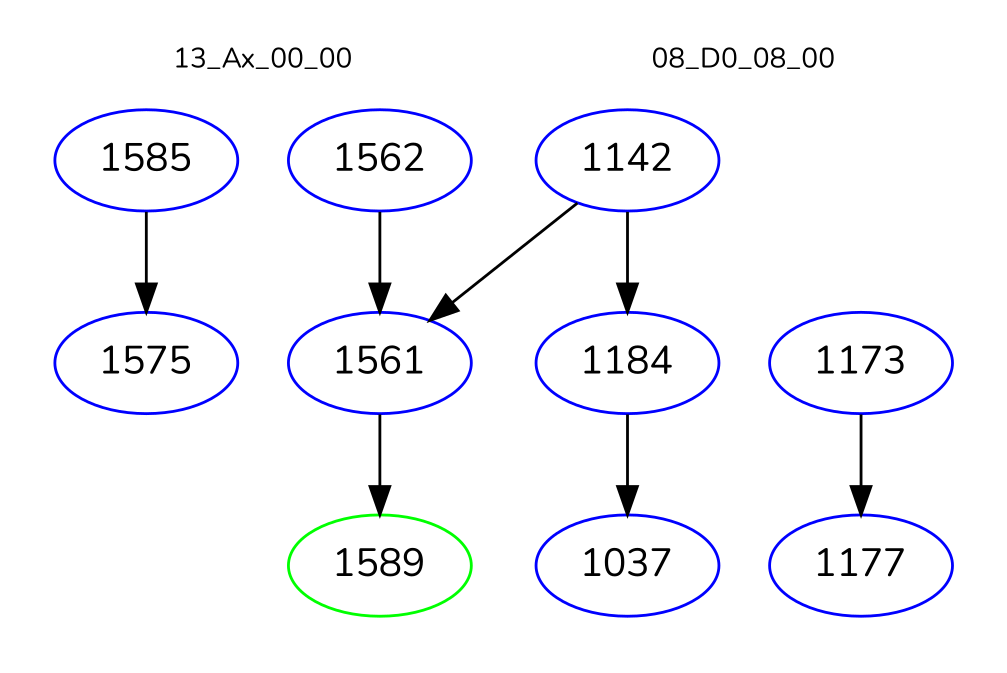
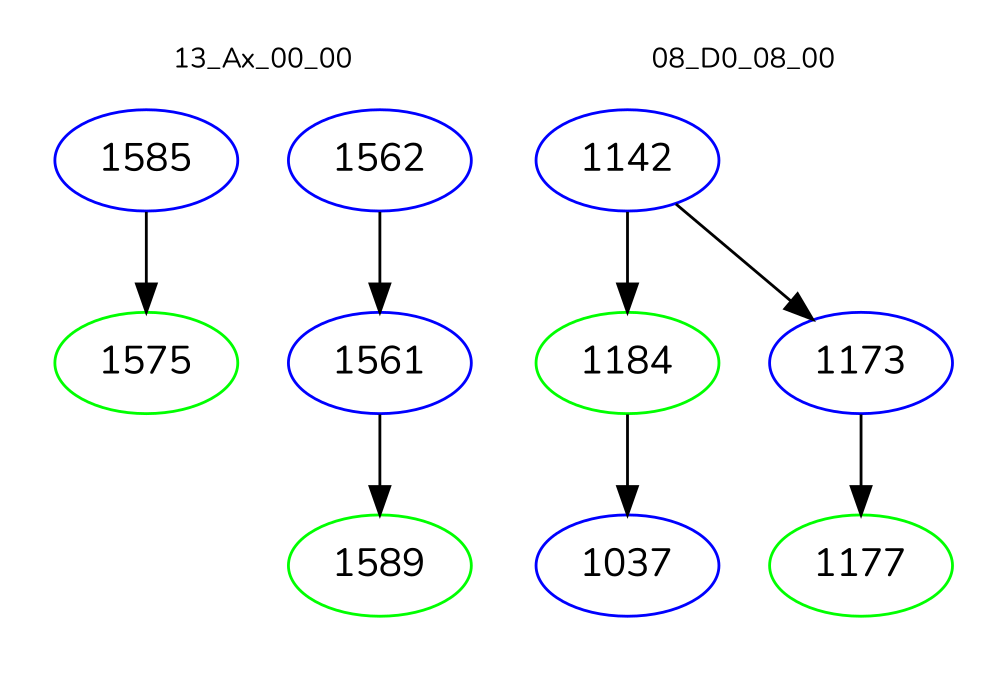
edge "1142" -> "1561": now "1142" -> "1173"
node "1575": color blue -> green
node "1184": color blue -> green
node "1177": color blue -> green
